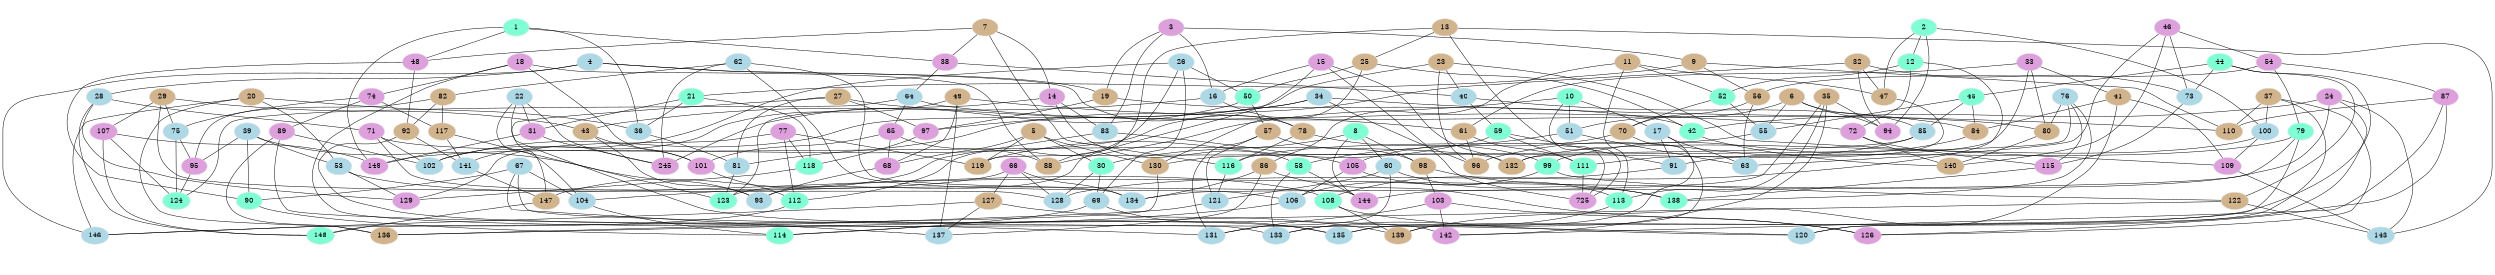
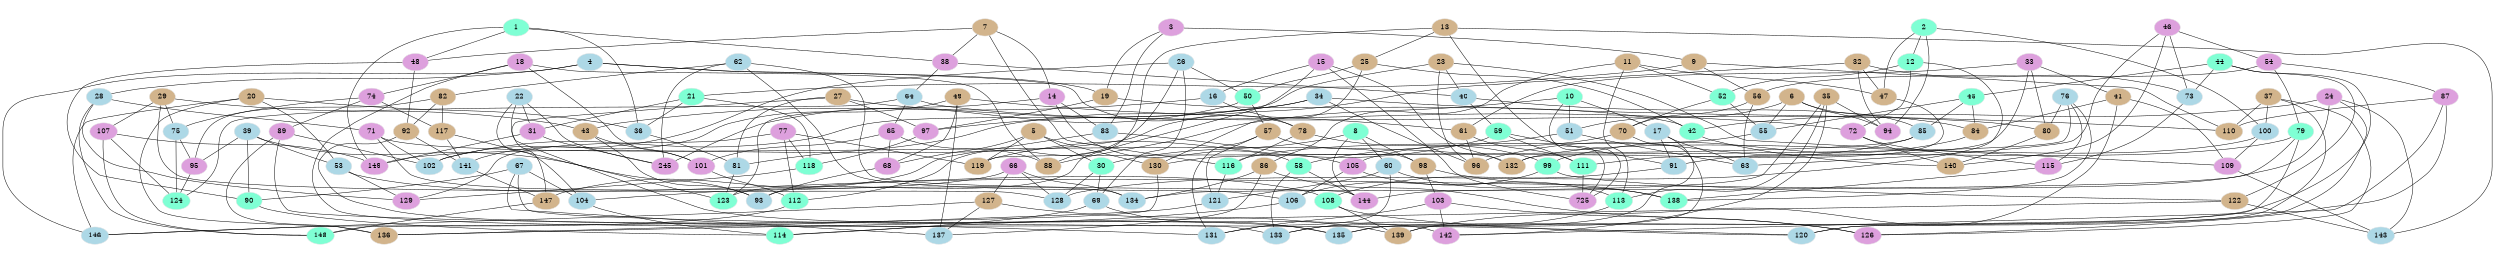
edge "3" -- "16": removed
